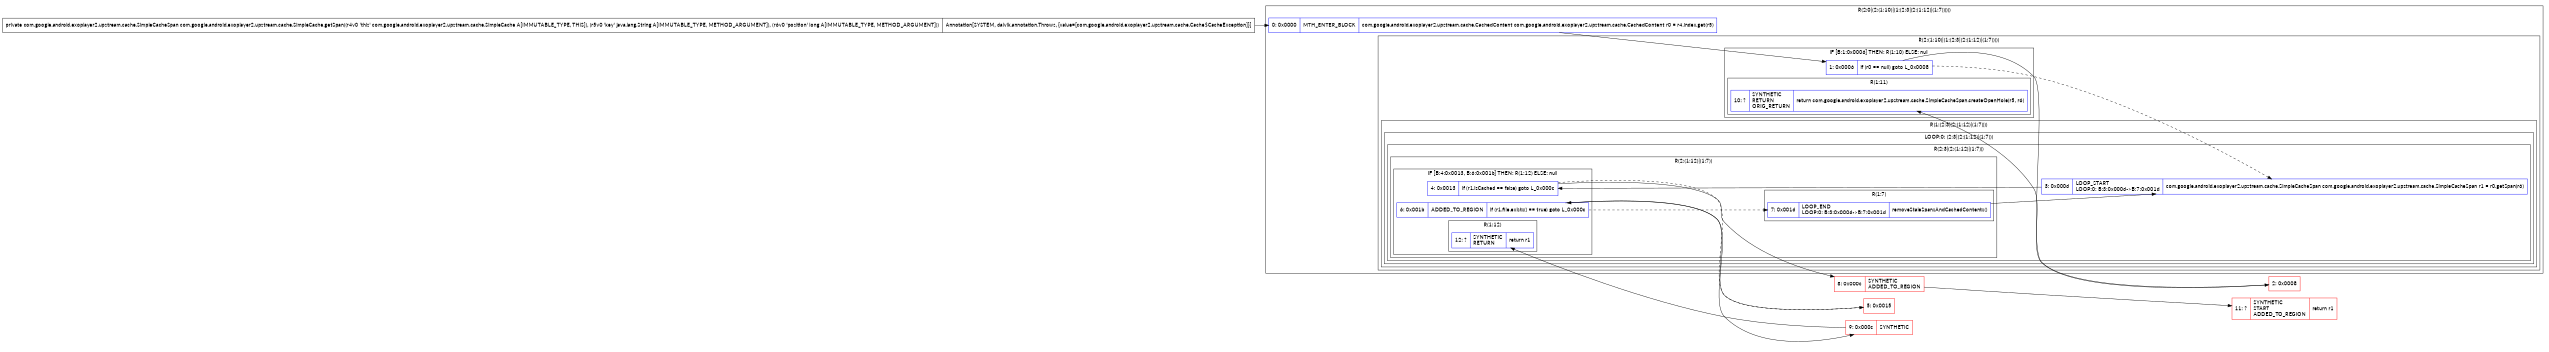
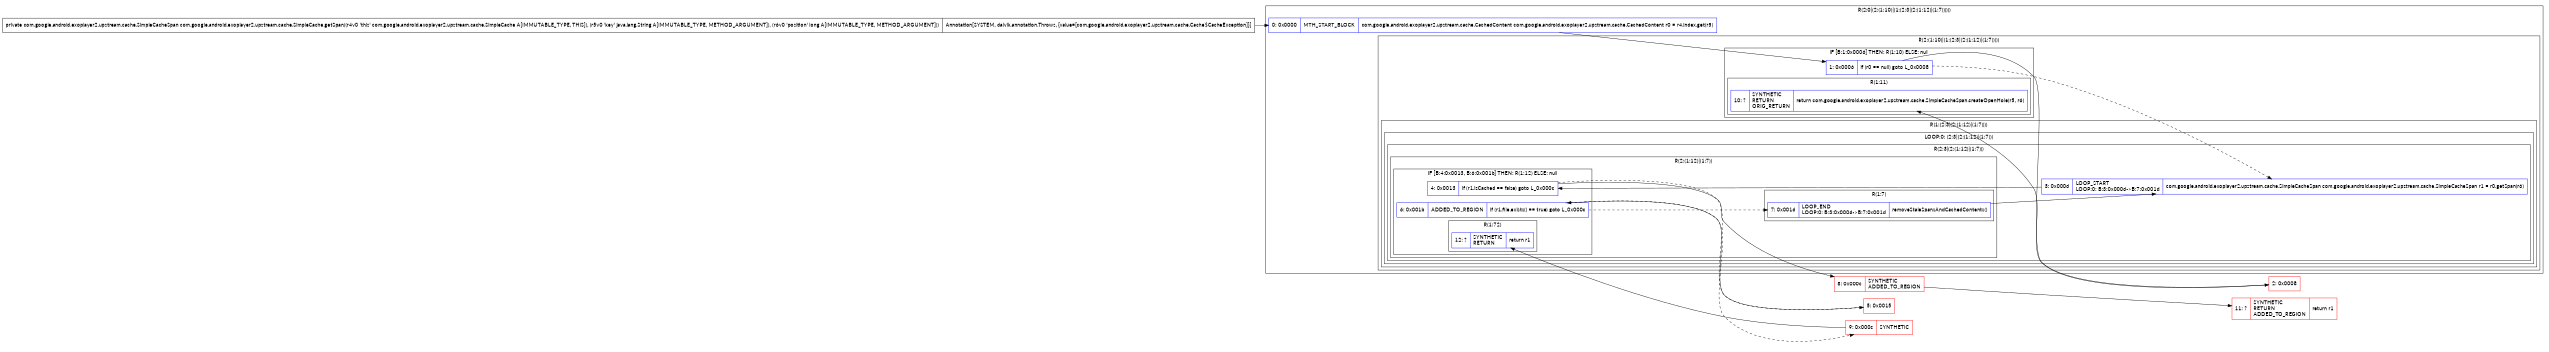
node "0: 0x0000": text "MTH_ENTER_BLOCK" -> "MTH_START_BLOCK"
cluster "R(1:12)": label "R(1:12)" -> "R(1:72)"
edge "6: 0x001b" -> "9: 0x000c": style solid -> dashed
node "11: ?": text "START" -> "RETURN"
